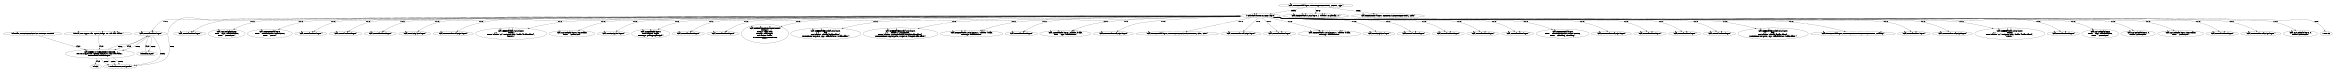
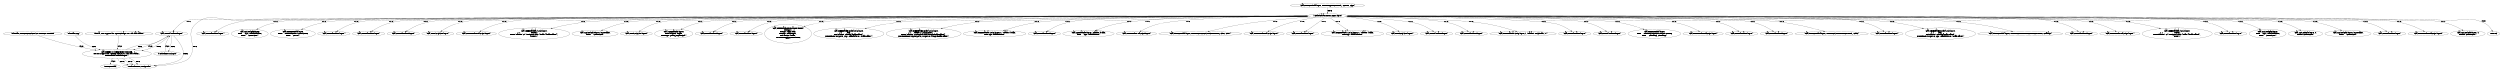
edge "(Call,TIFFGetField(input, TIFFTAG_JPEGTABLES, &count, &jpt))" -> "(Call,TIFFReadRawStrip(input, i, (tdata_t) stripbuffer, -1))": now "(MethodParameterIn,TIFF* input)" -> "(Call,TIFFReadRawStrip(input, i, (tdata_t) stripbuffer, -1))"
edge "(Call,TIFFGetField(input, TIFFTAG_JPEGTABLES, &count, &jpt))" -> "(Call,TIFFGetField(input, TIFFTAG_STRIPBYTECOUNTS, &sbc))": now "(MethodParameterIn,TIFF* input)" -> "(Call,TIFFGetField(input, TIFFTAG_STRIPBYTECOUNTS, &sbc))"
edge "(MethodParameterIn,TIFF* input)" -> "1000103": label "CFG: " -> "AST: "
node "(Identifier,t2p)": added
node "(Identifier,input)": label "(Identifier,input)" -> "(MethodReturn,input)"
node "(Block,)": label "(Block,)" -> "(TIFFGetField,)"
